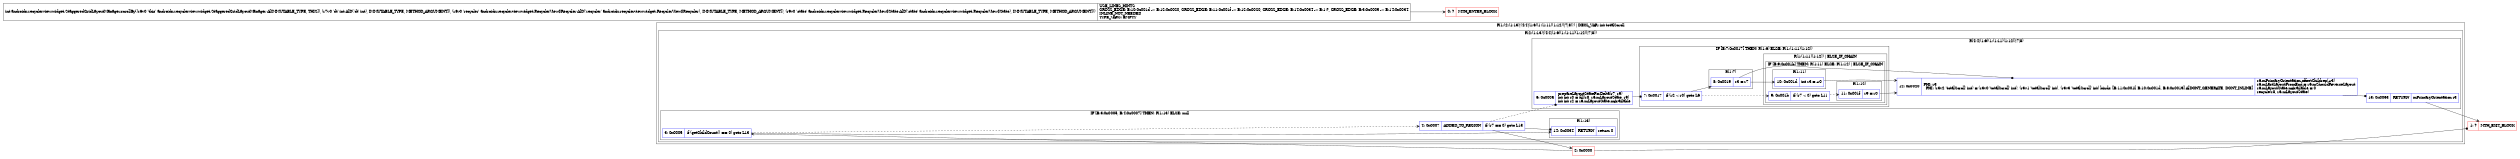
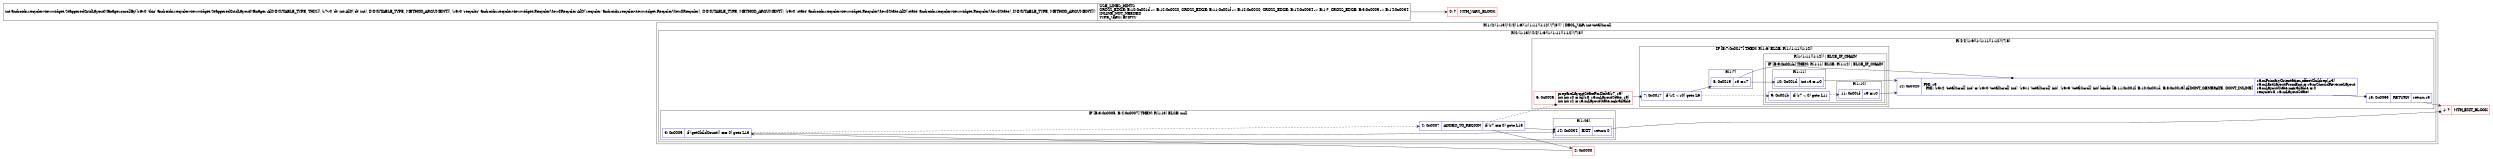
node "0: ?": text "MTH_ENTER_BLOCK" -> "MTH_VARS_BLOCK"
node "6: 0x000a": color blue -> red
node "13: 0x0033": text "mPrimaryOrientation r3" -> "return r3"
cluster "R(1:13)": label "R(1:13)" -> "R(1:23)"
node "14: 0x0034": text "RETURN" -> "EXIT"
edge "2: 0x0000" -> "1: ?": now "14: 0x0034" -> "1: ?"
